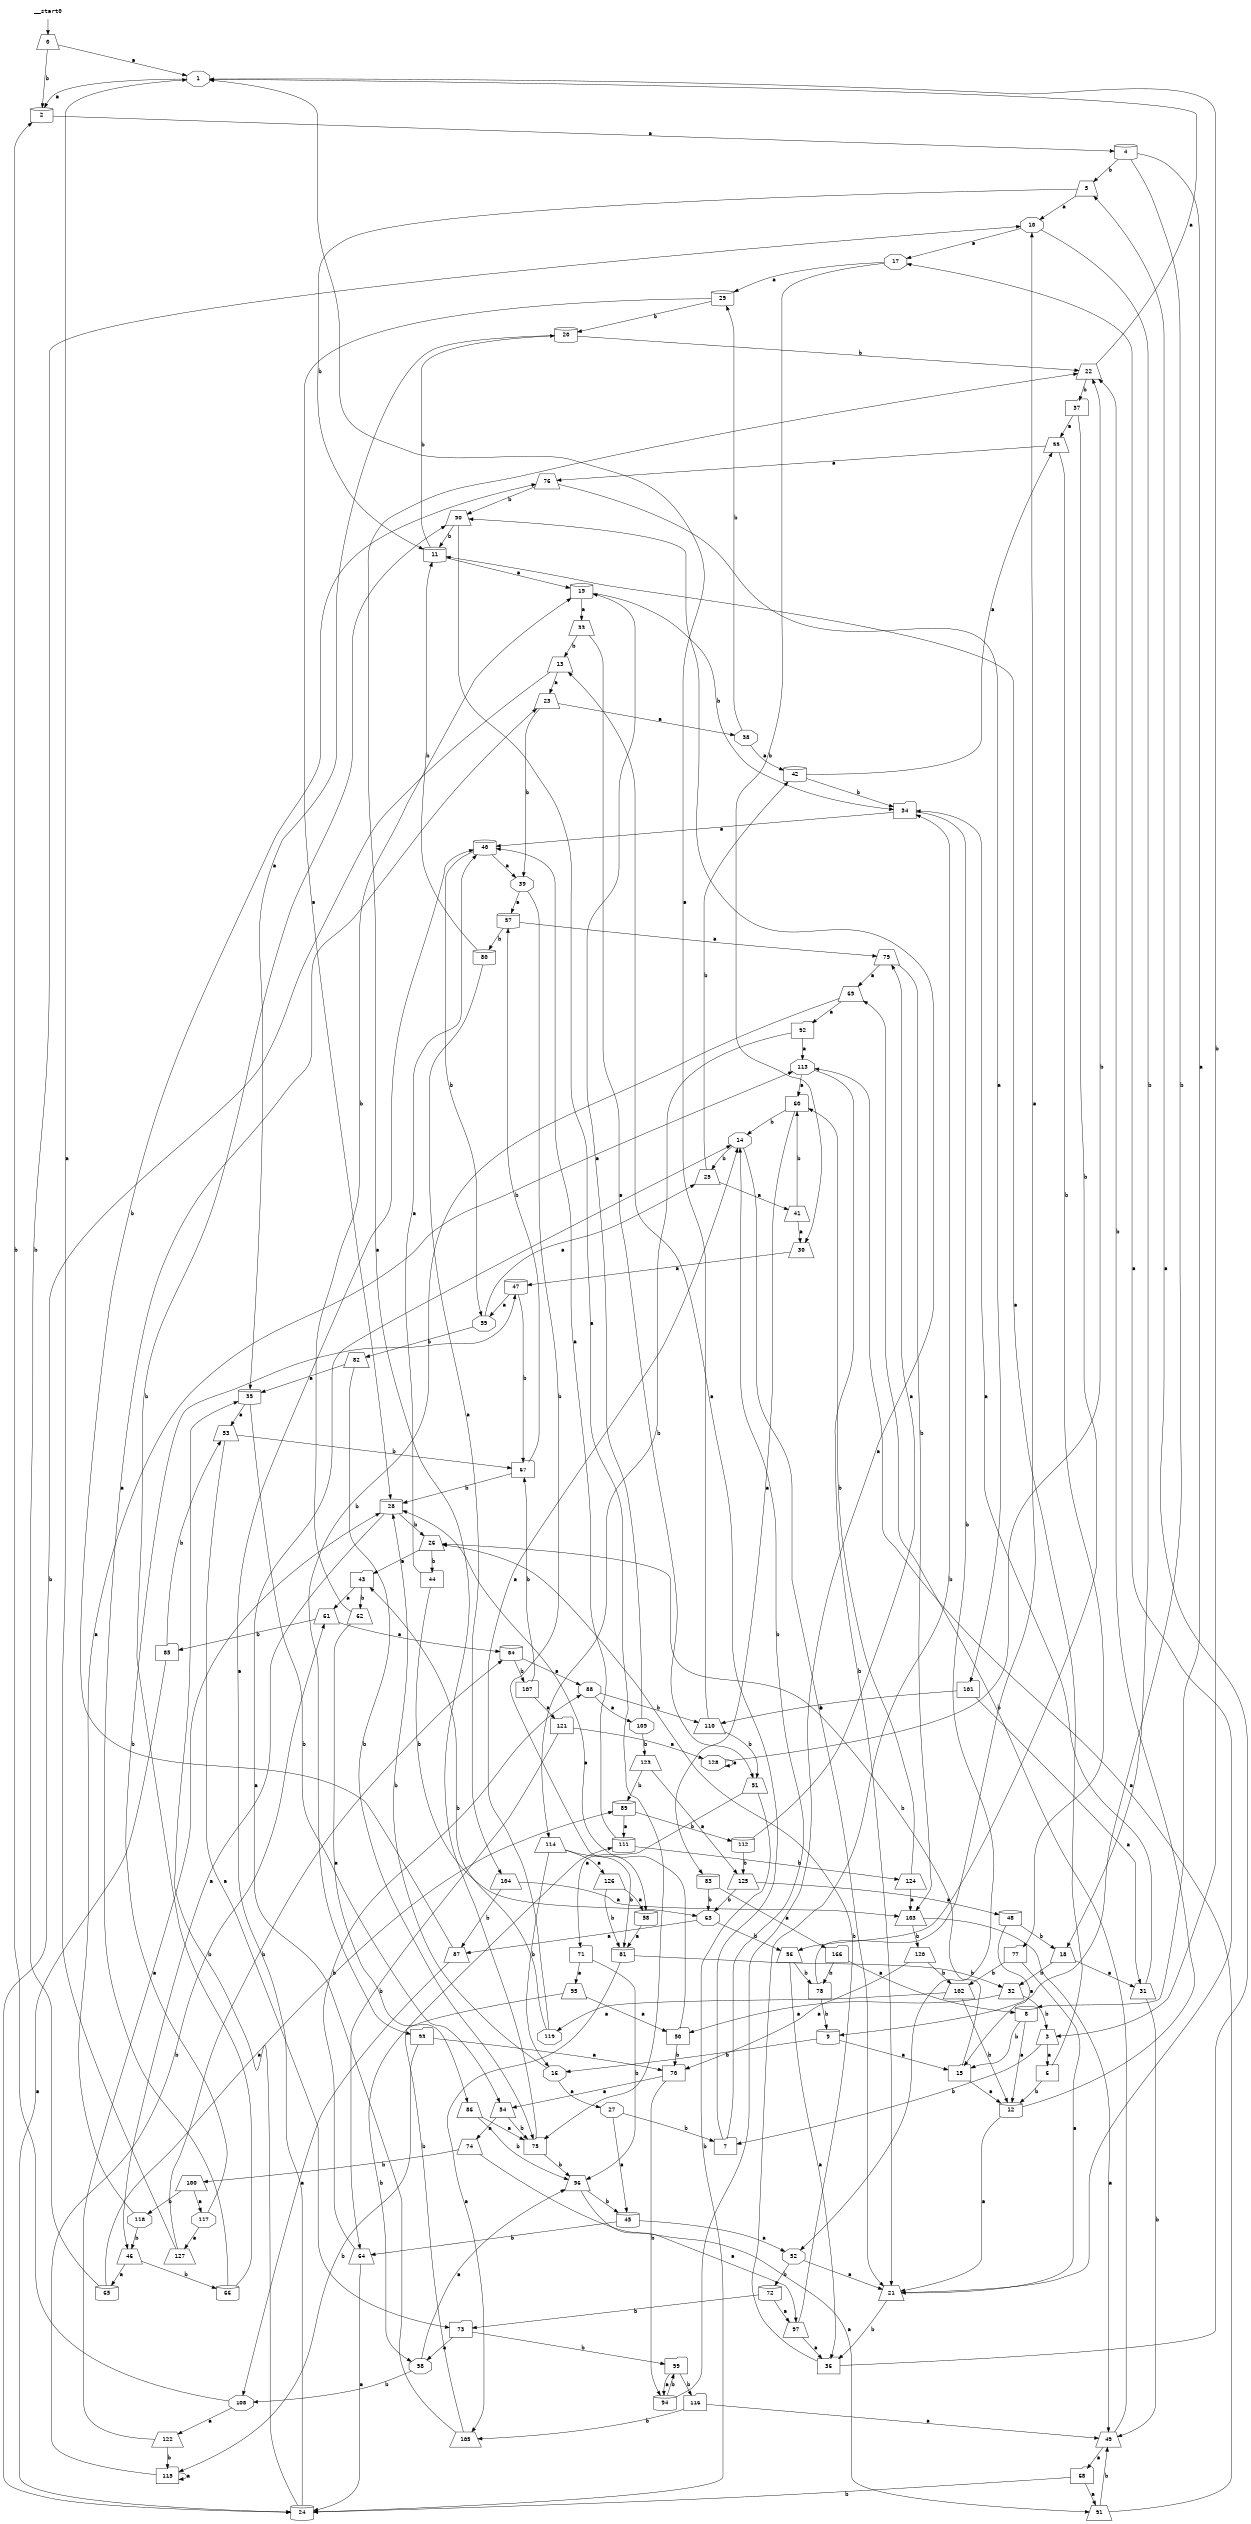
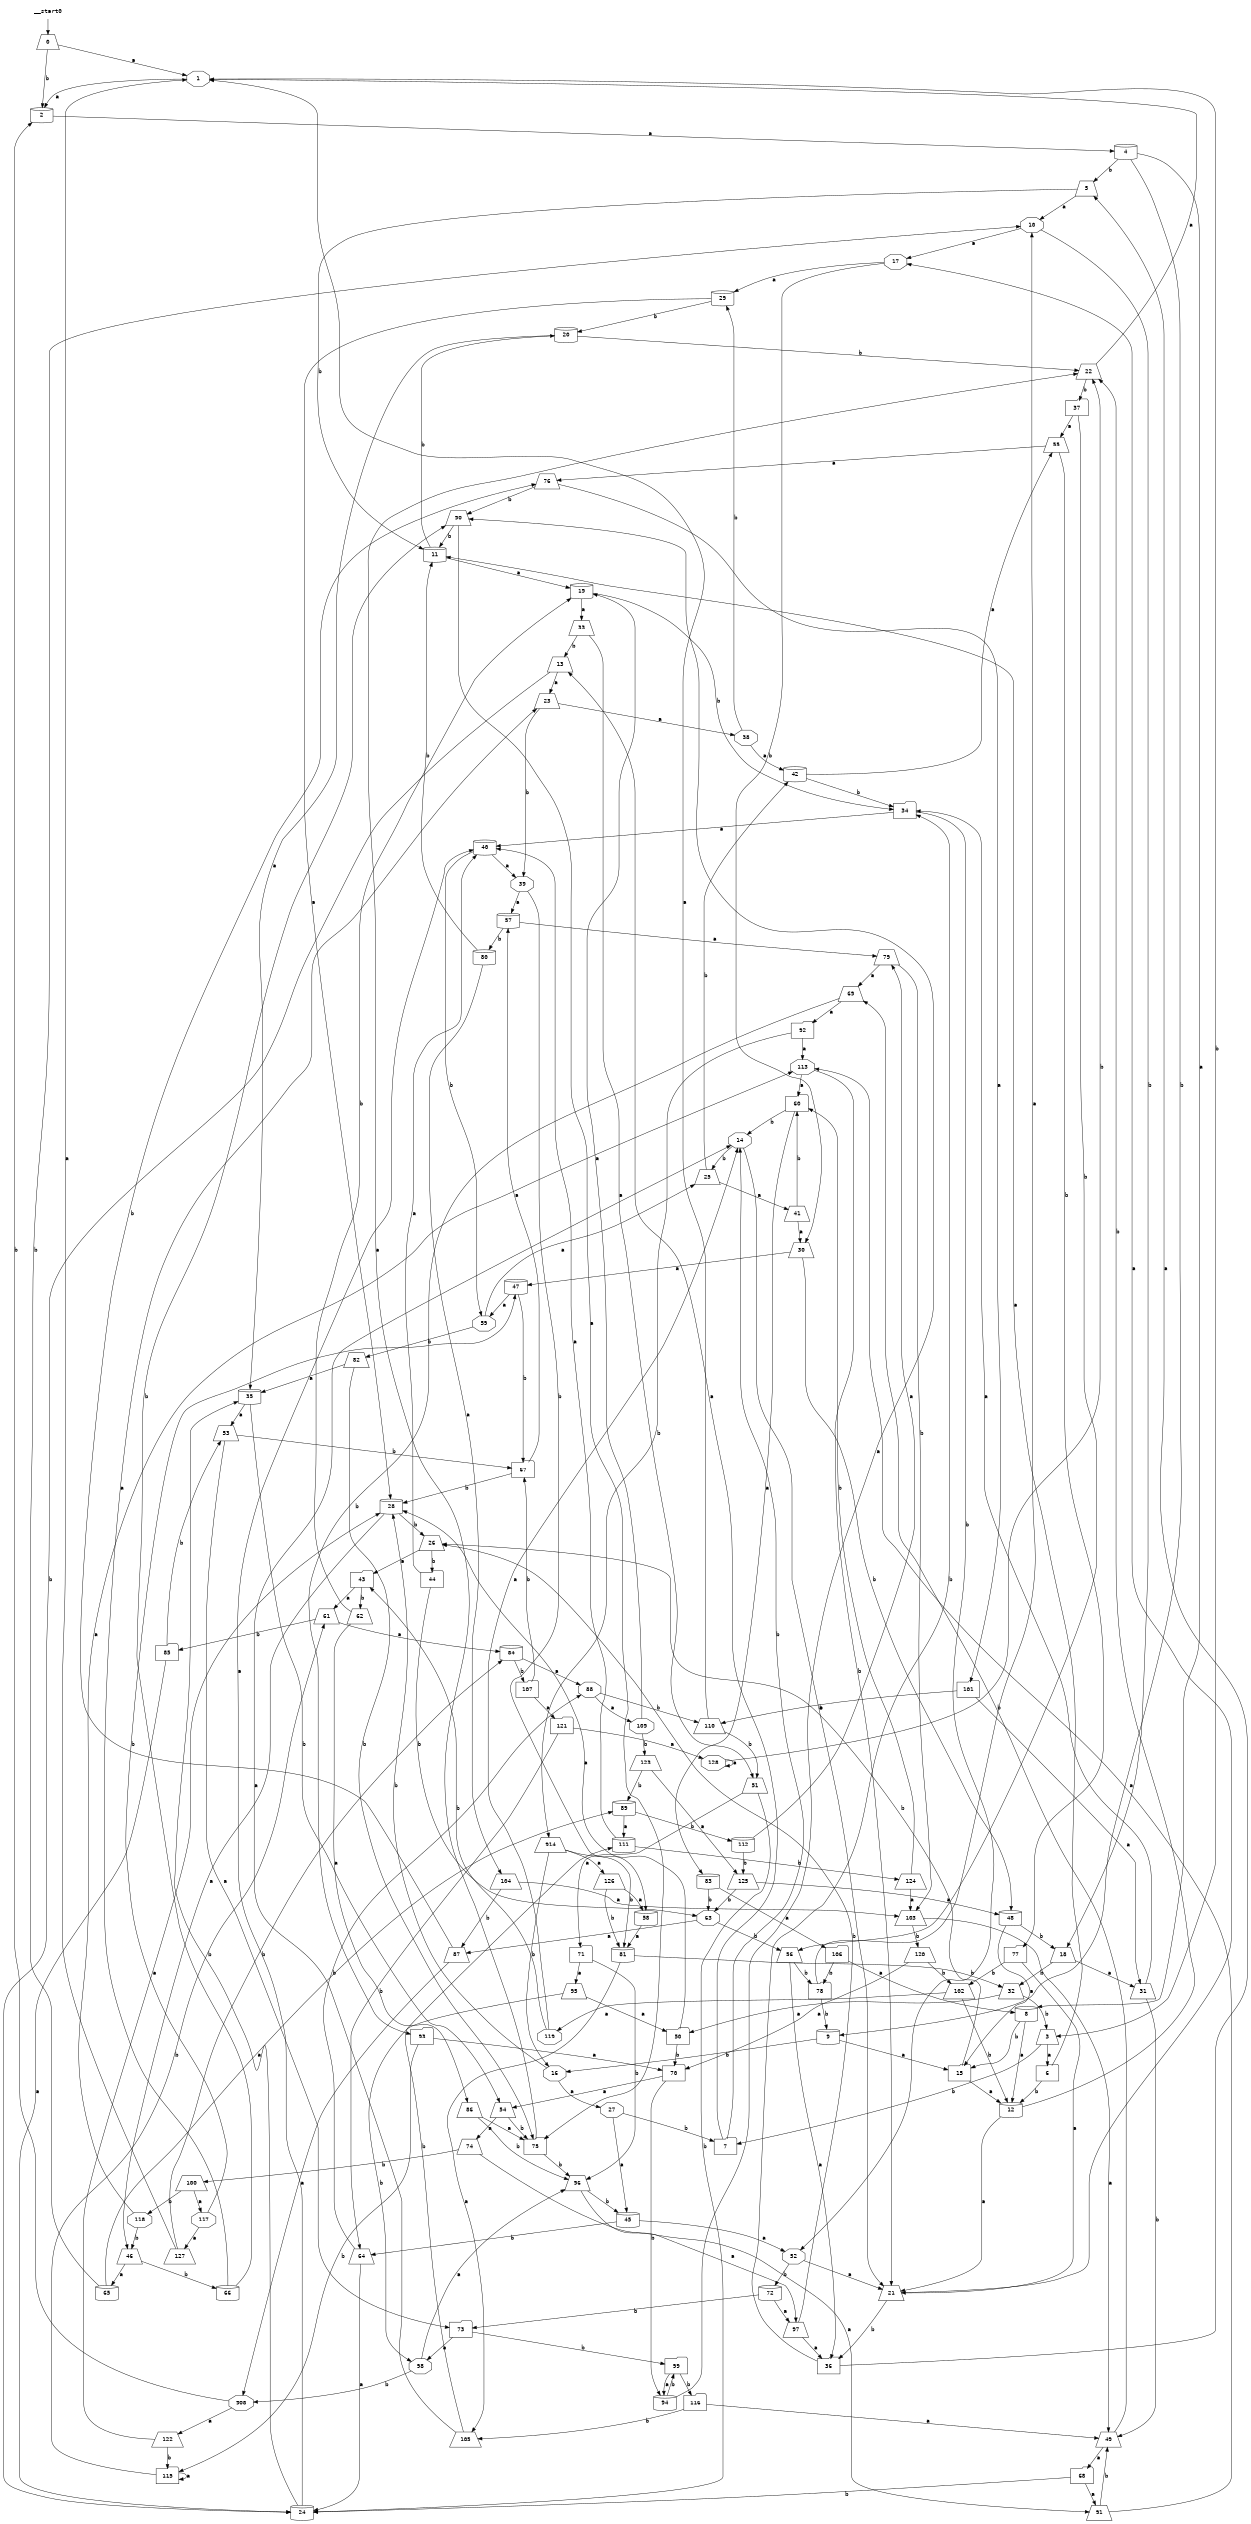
edge "67" -> "57": label "b" -> "a"
edge "30" -> "48": added, label "b"
node "114": label "114" -> "914"
node "166": label "166" -> "106"
node "108": label "108" -> "908"
